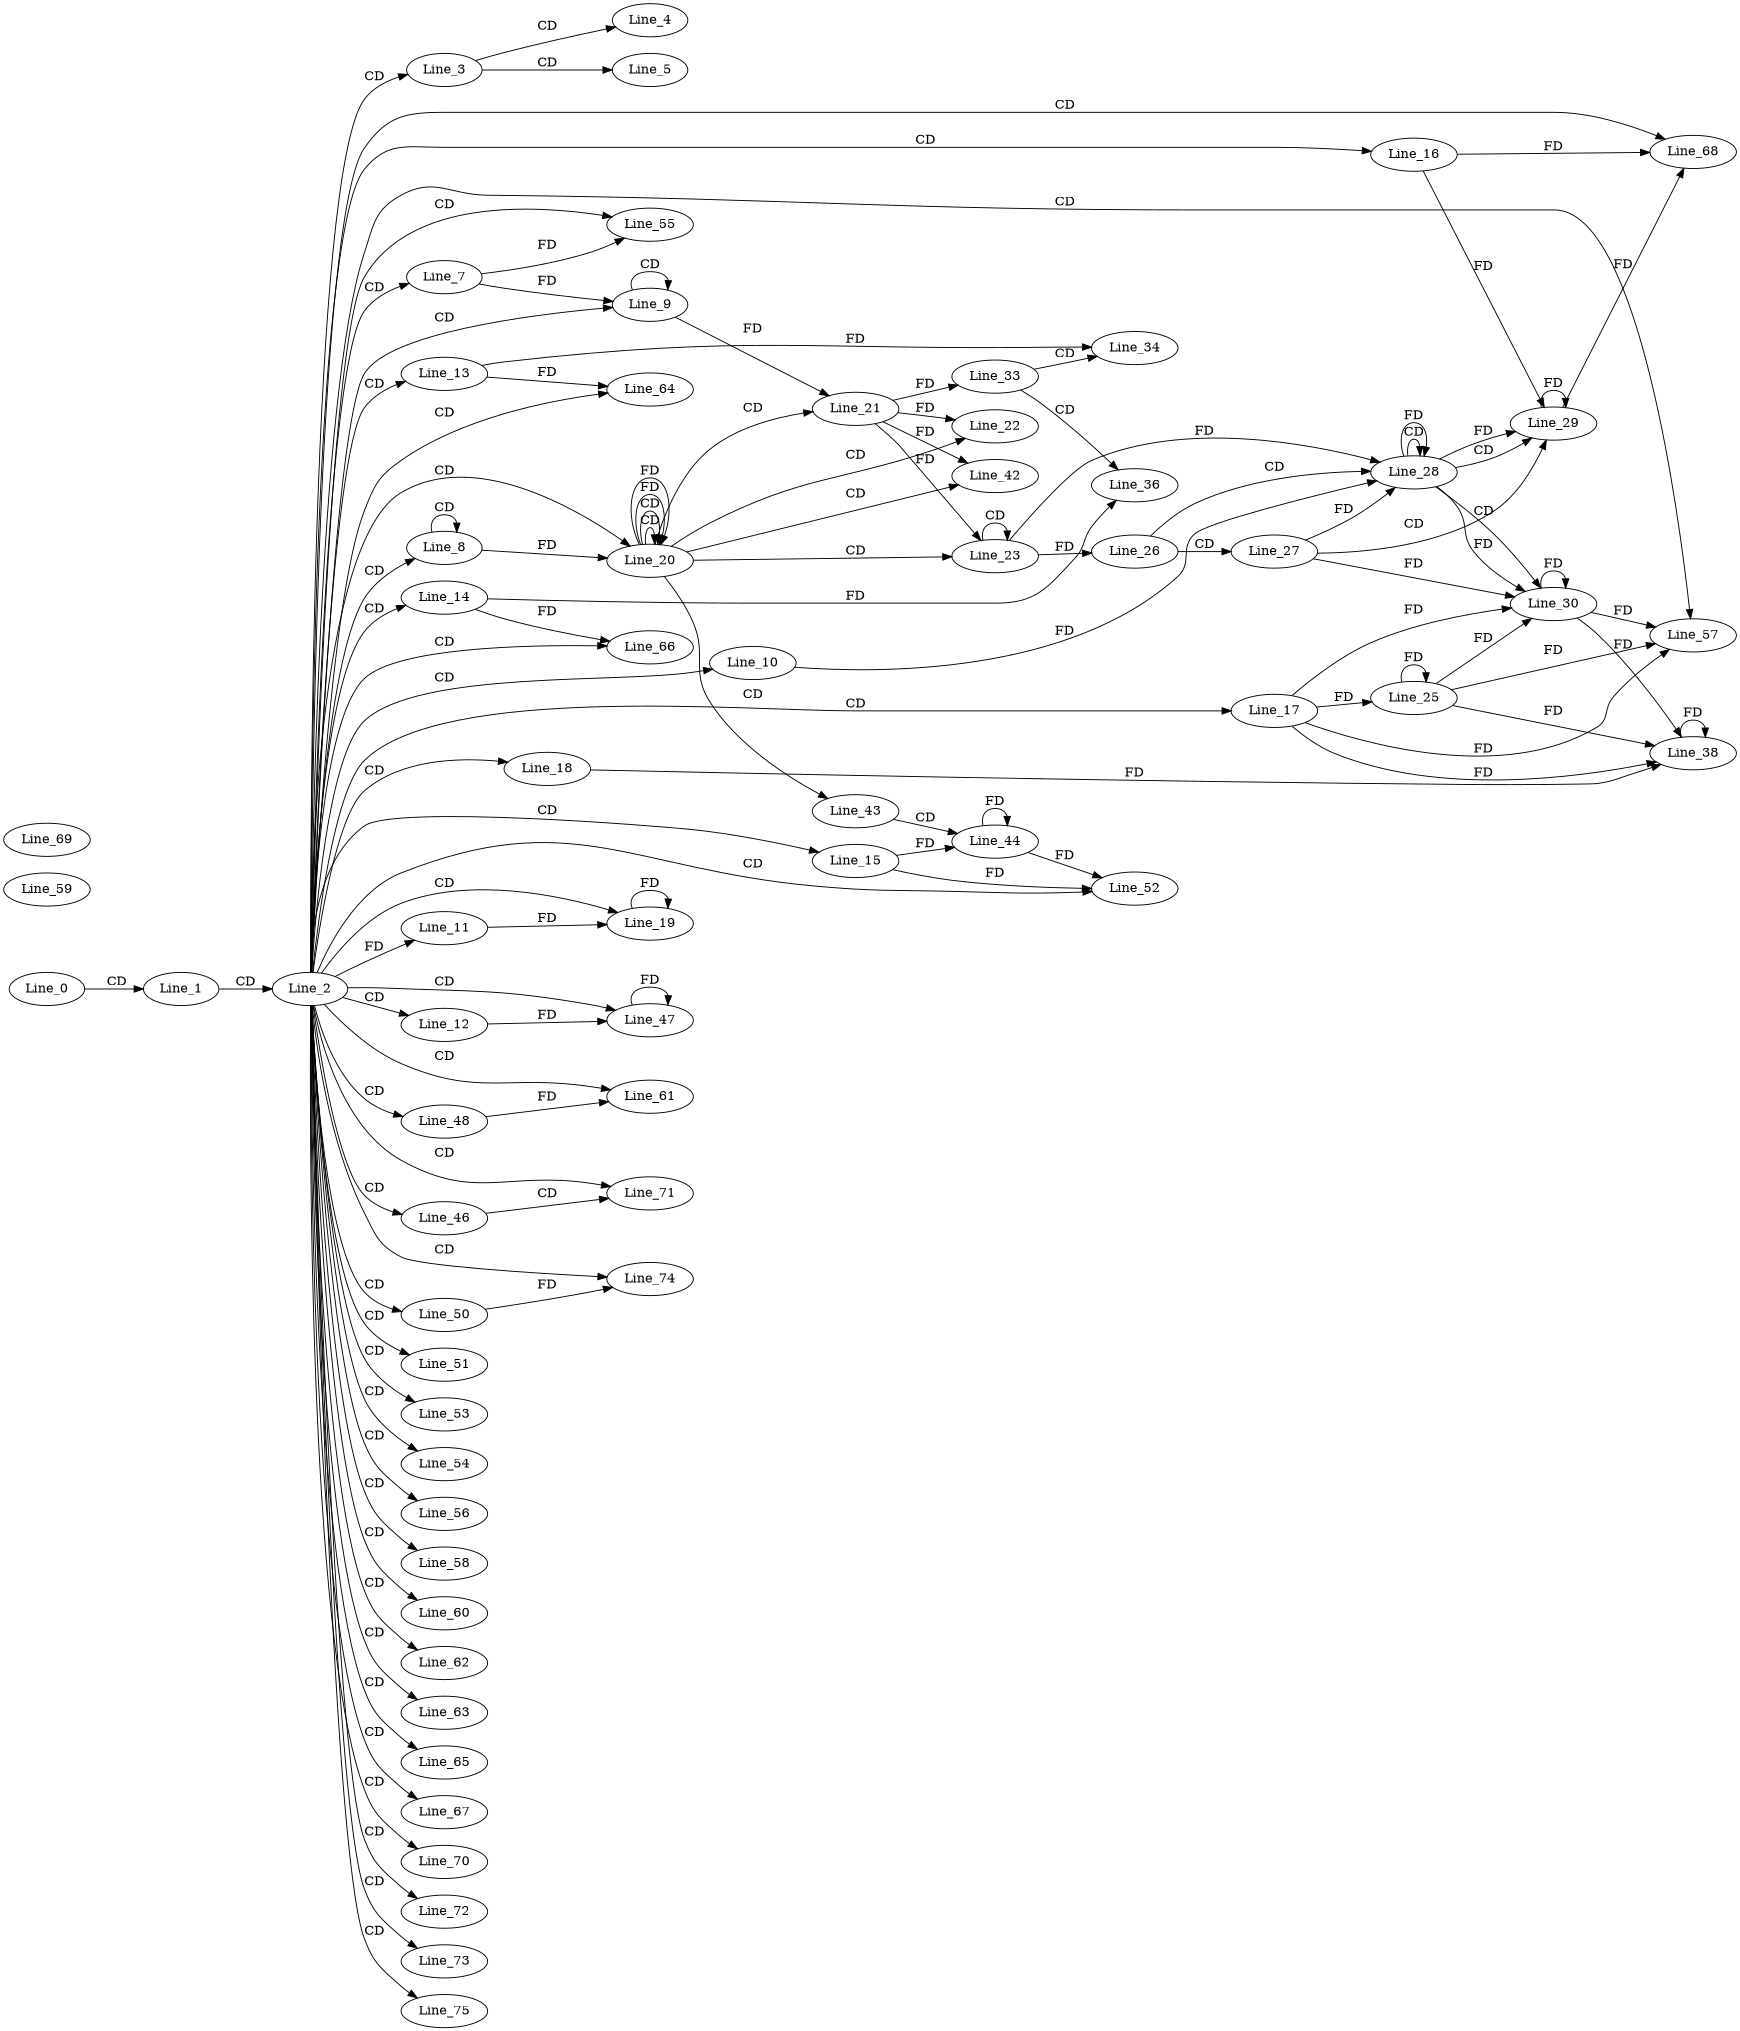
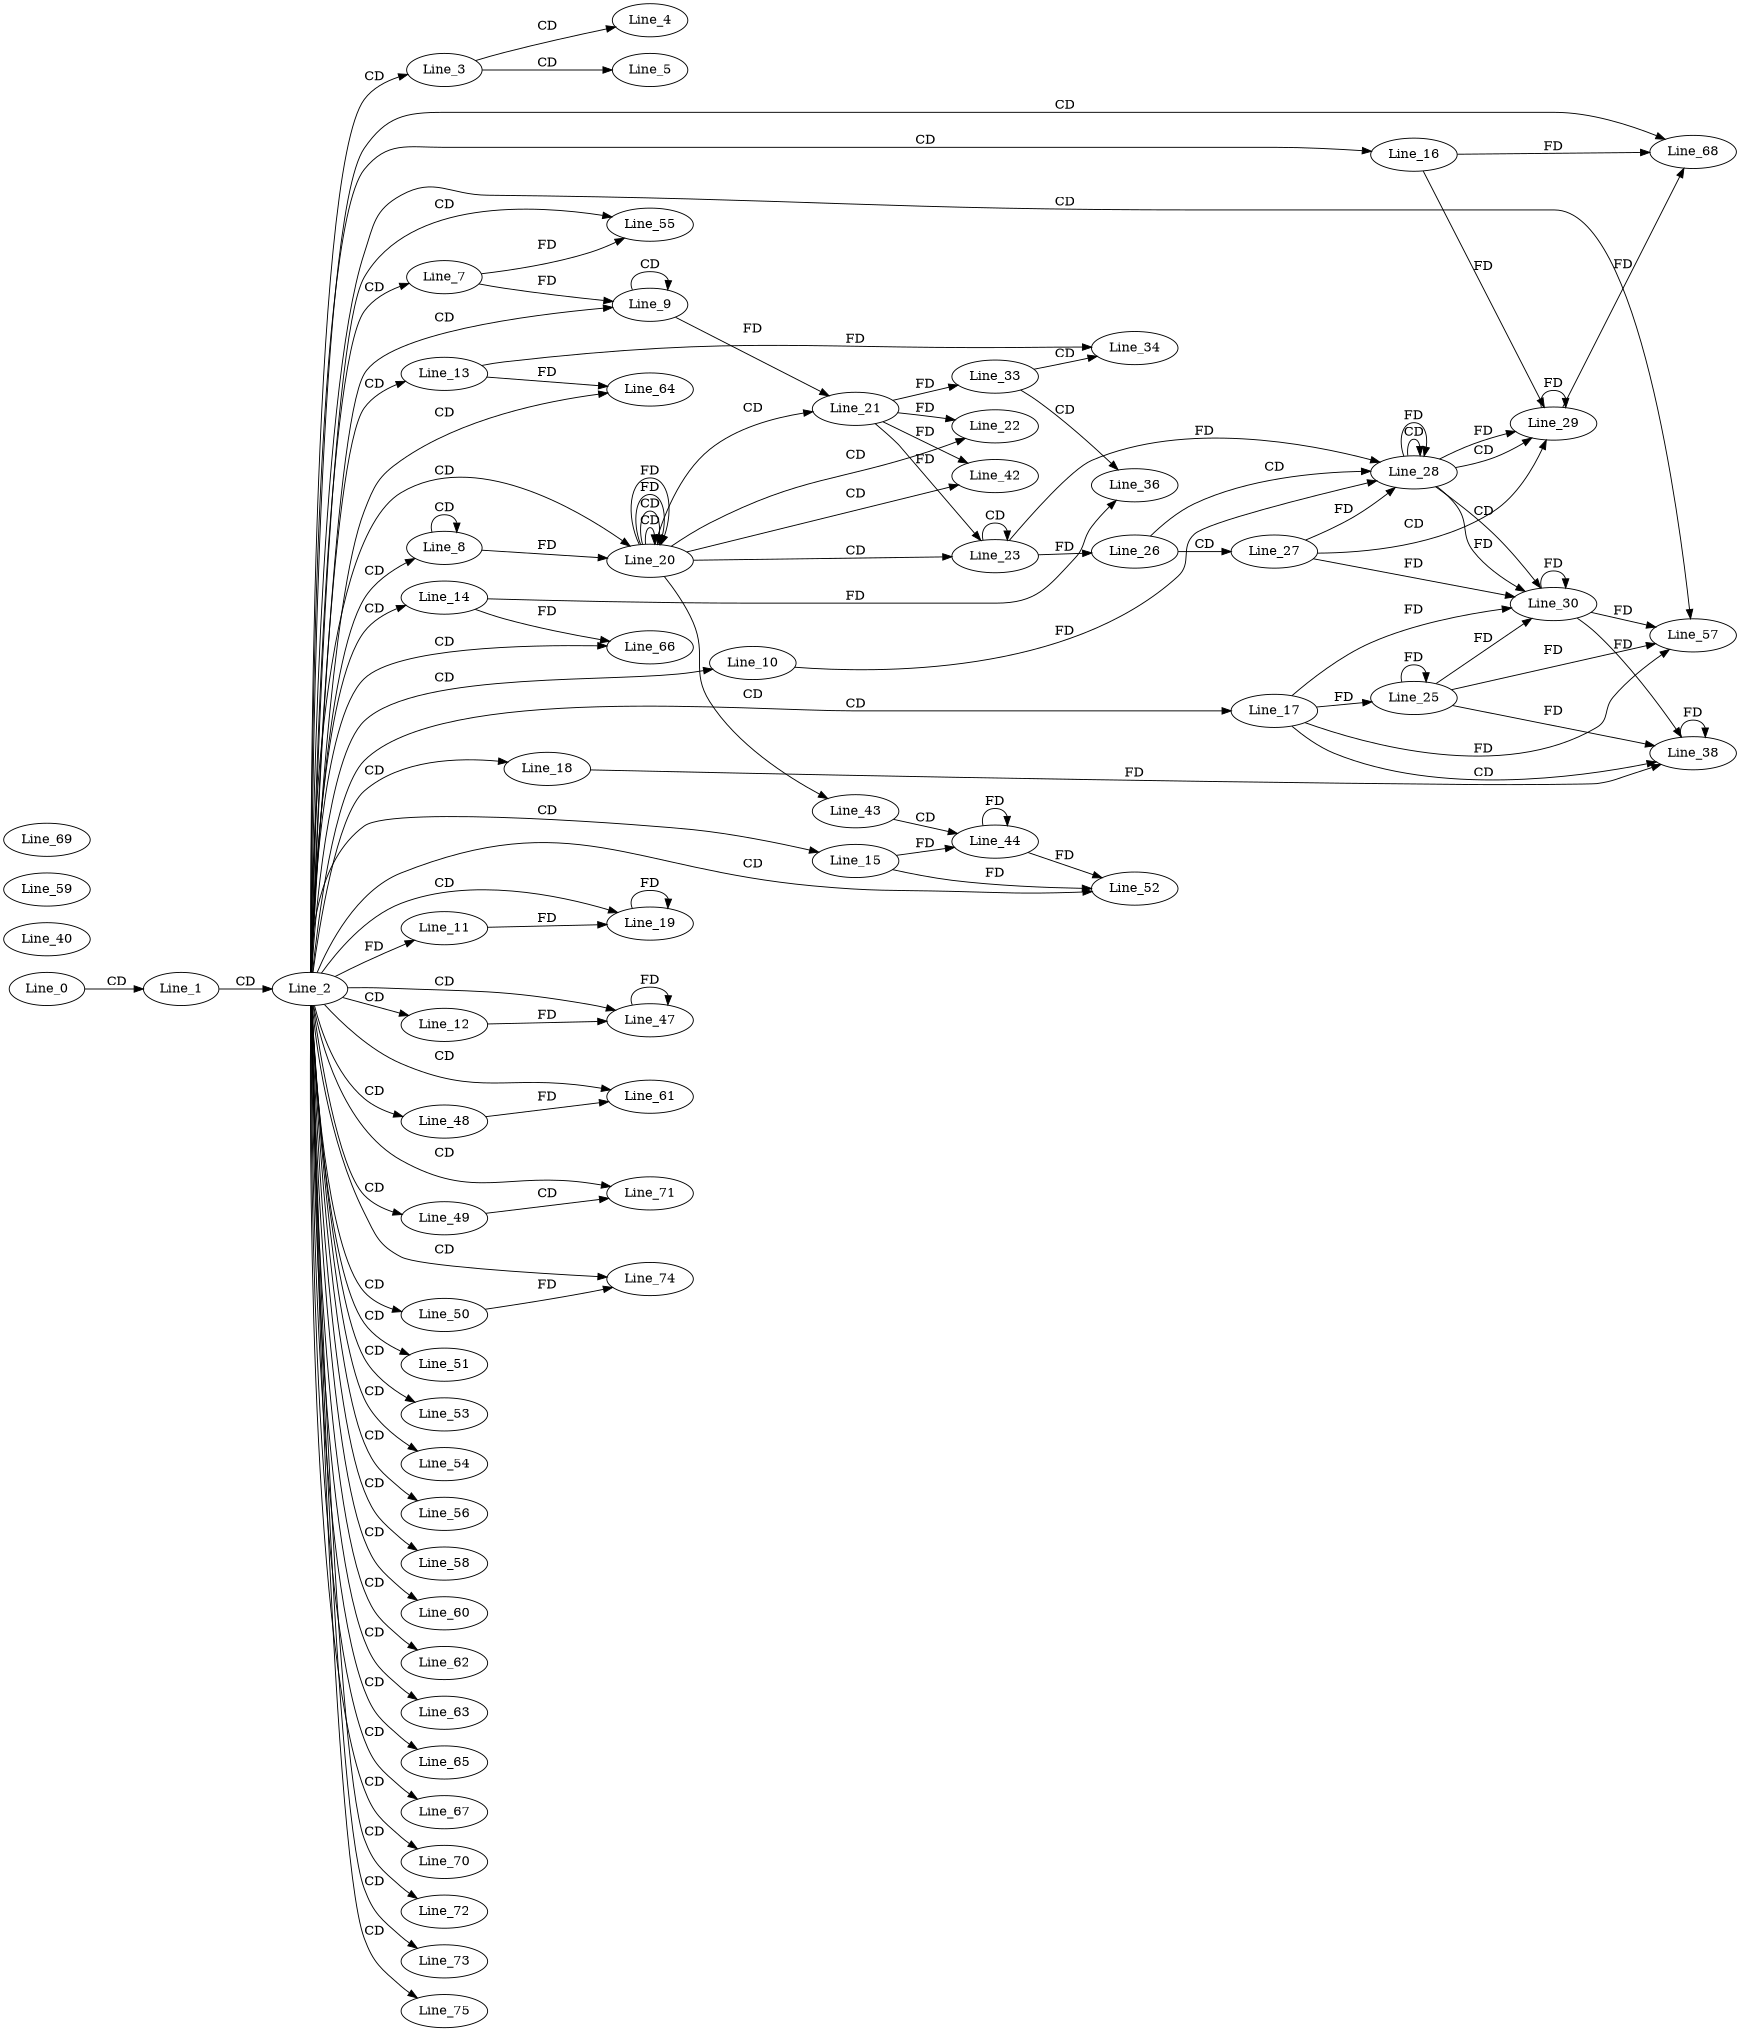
edge "Line_17" -> "Line_38": label "FD" -> "CD"
node "Line_40": added
node "Line_46": label "Line_46" -> "Line_49"
